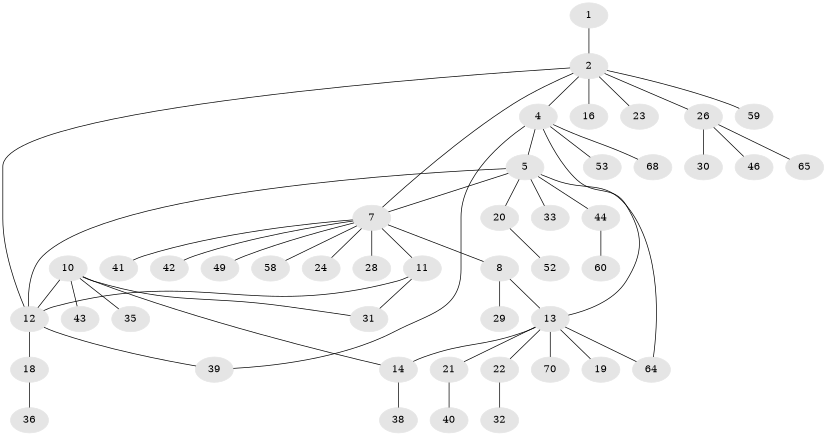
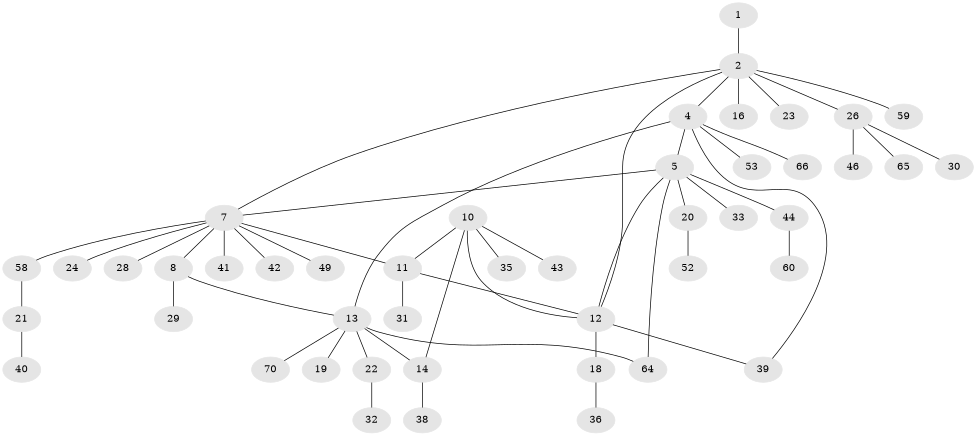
node "68": label "68" -> "66"
edge "10" -- "31": now "10" -- "11"
edge "13" -- "21": now "58" -- "21"
